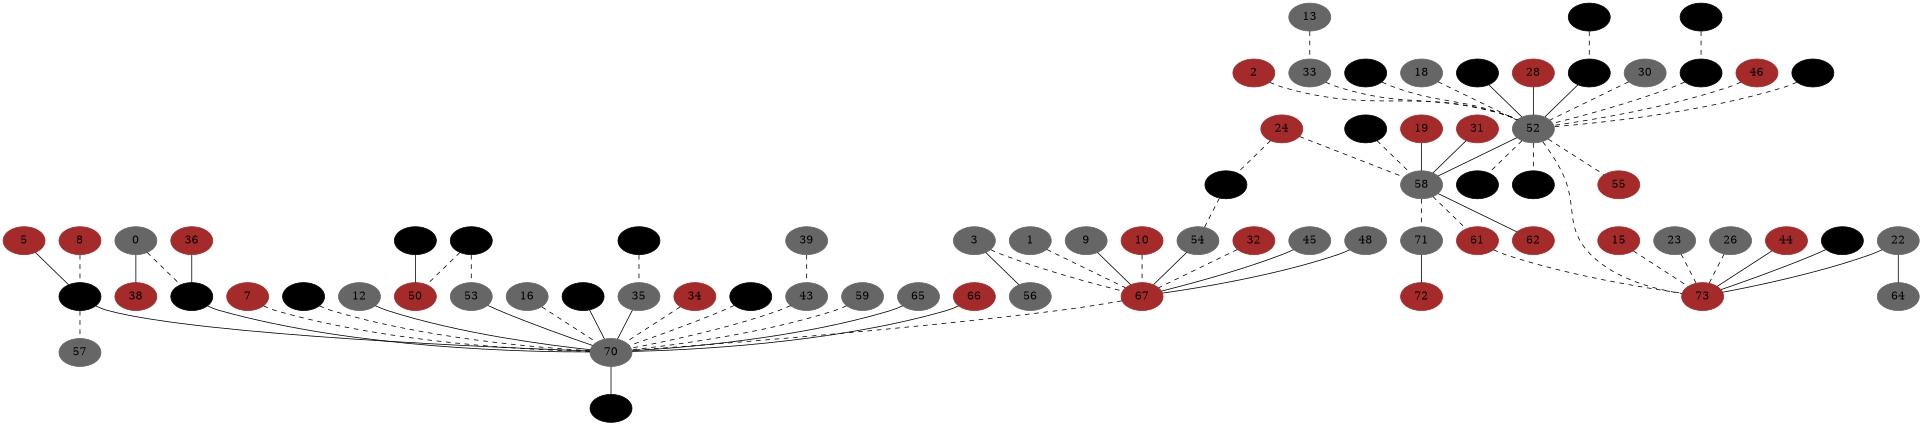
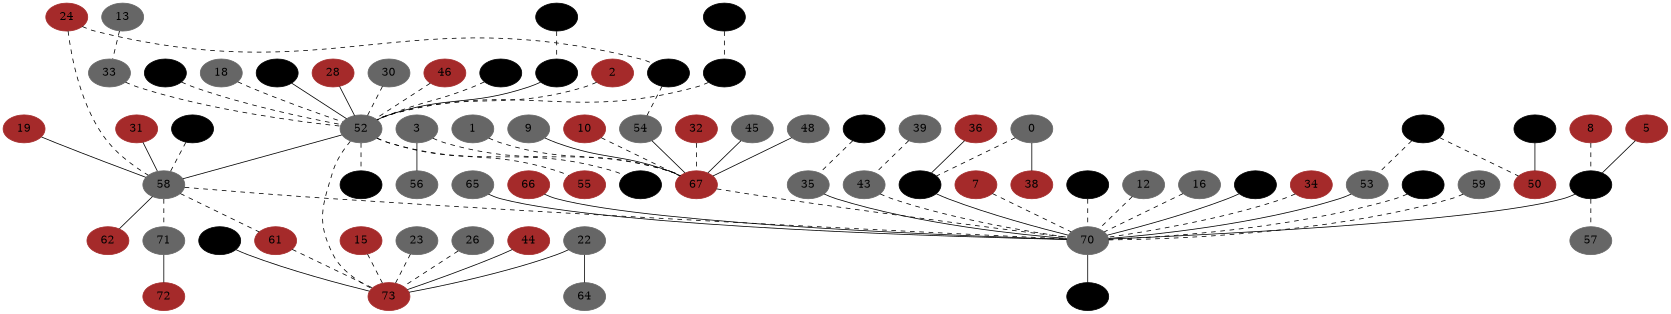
edge "58" -- "70": added
edge "12" -- "70": style solid -> dashed
